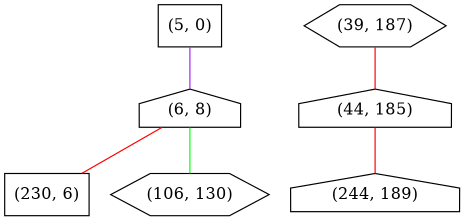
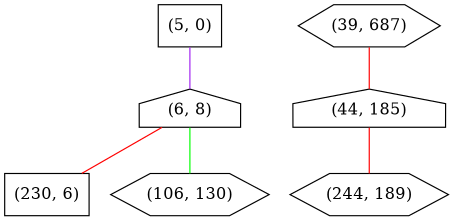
node "(39, 187)": label "(39, 187)" -> "(39, 687)"
node "(244, 189)": shape house -> hexagon
